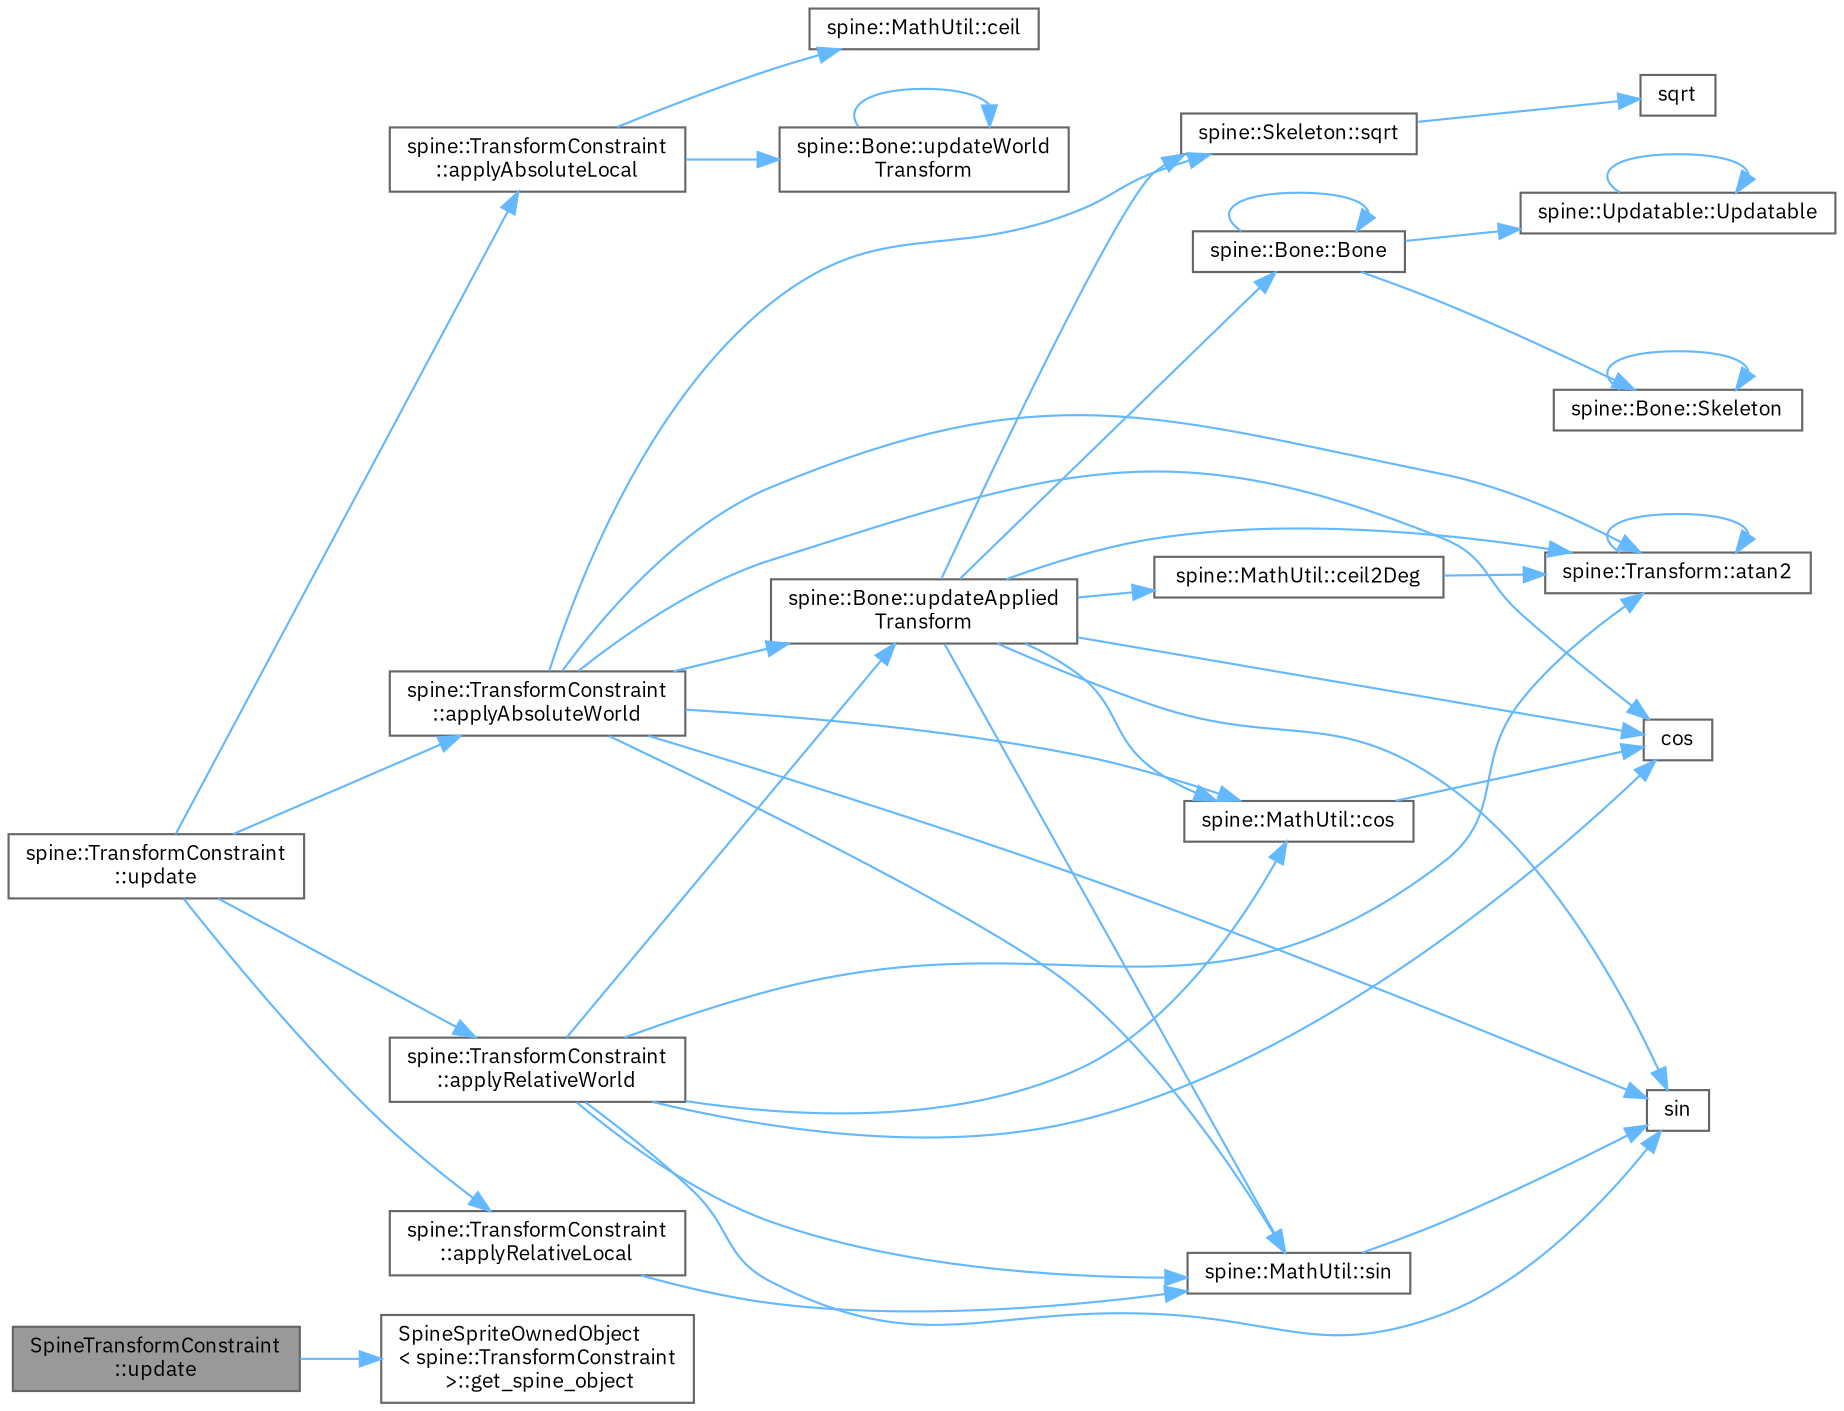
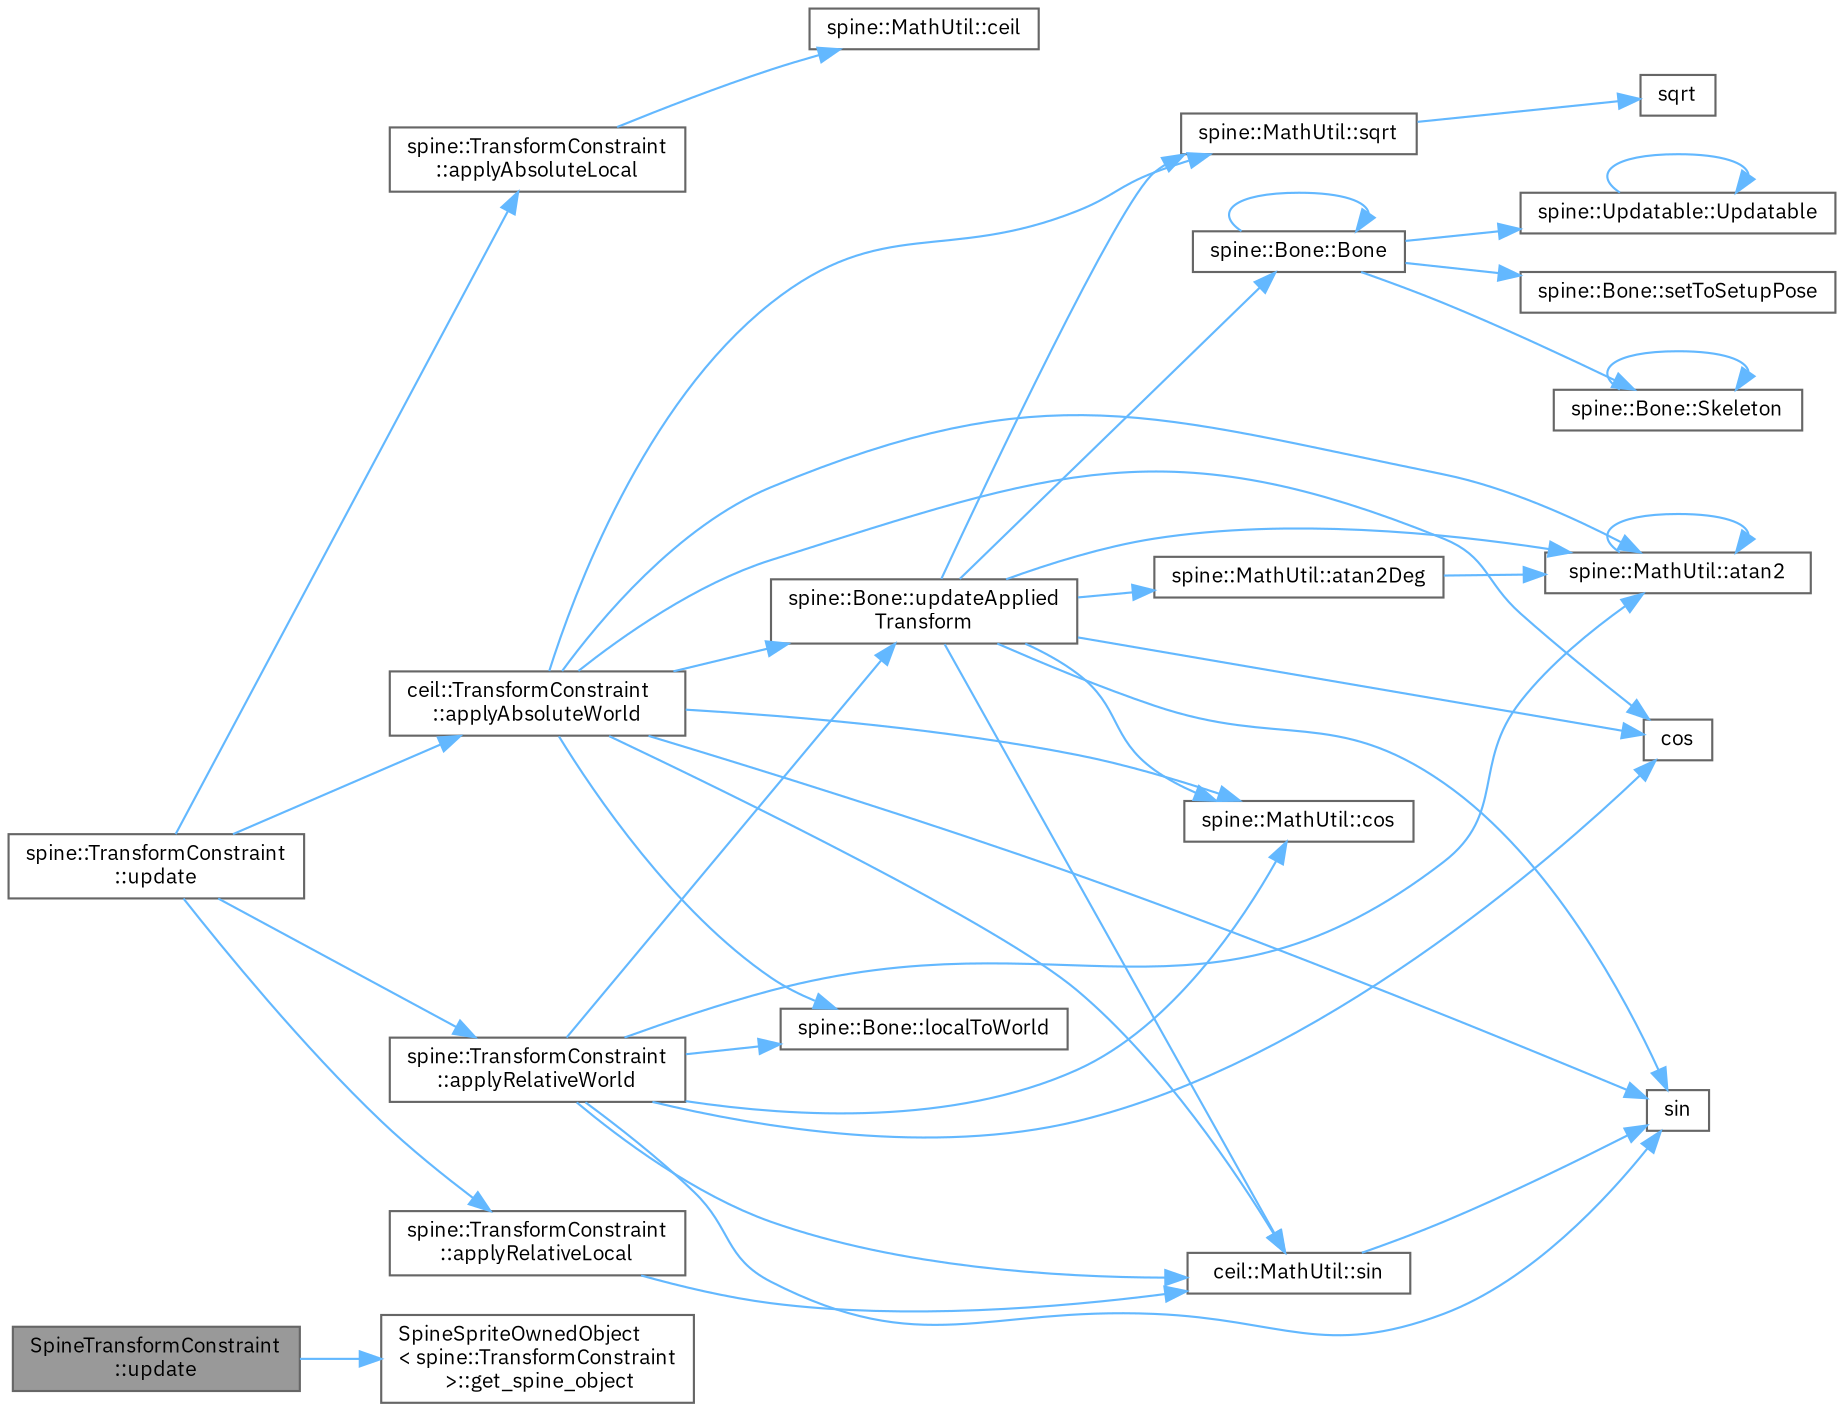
node "spine::Skeleton::sqrt": label "spine::Skeleton::sqrt" -> "spine::MathUtil::sqrt"
node "spine::Bone::updateWorld Transform": removed
node "spine::Bone::setToSetupPose": added
node "spine::Transform::atan2": label "spine::Transform::atan2" -> "spine::MathUtil::atan2"
node "spine::MathUtil::ceil2Deg": label "spine::MathUtil::ceil2Deg" -> "spine::MathUtil::atan2Deg"
node "spine::TransformConstraint ::applyAbsoluteWorld": label "spine::TransformConstraint ::applyAbsoluteWorld" -> "ceil::TransformConstraint ::applyAbsoluteWorld"
edge "spine::MathUtil::cos" -> "cos": removed
node "spine::Bone::localToWorld": added
node "spine::MathUtil::sin": label "spine::MathUtil::sin" -> "ceil::MathUtil::sin"
